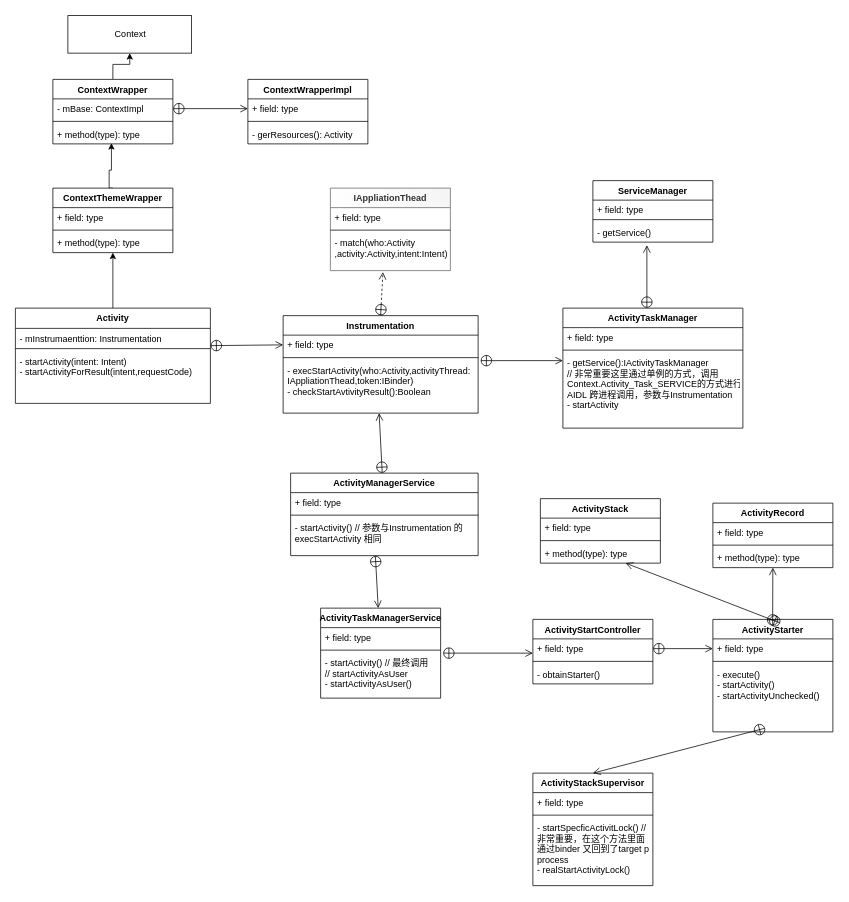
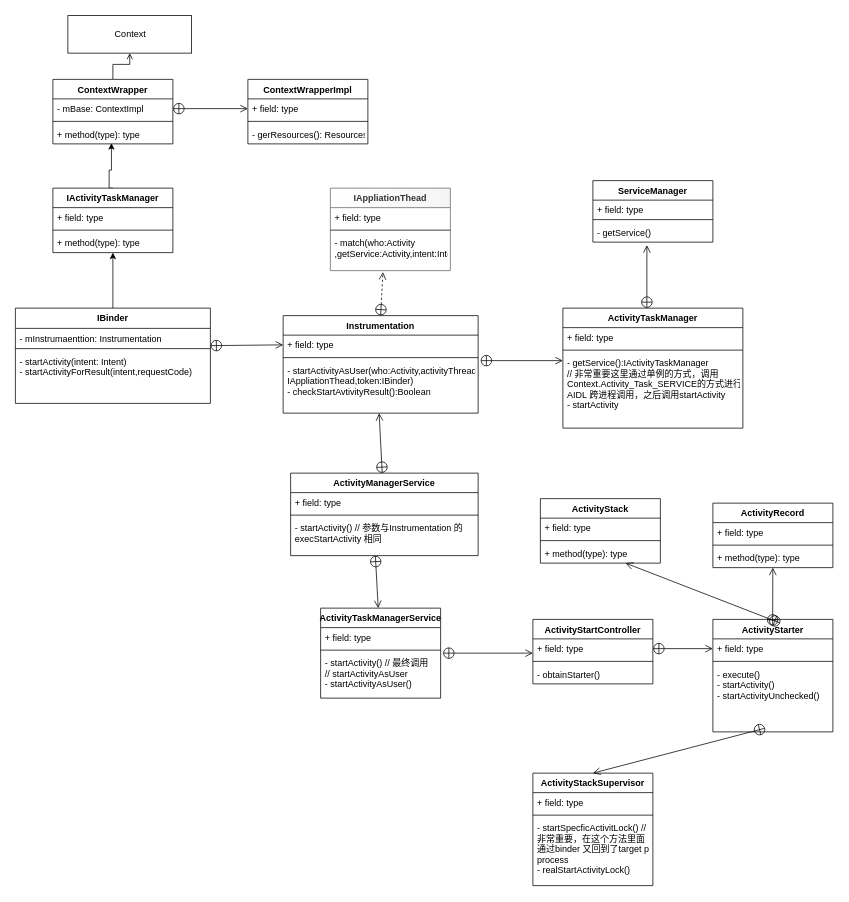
edge "ContextWrapper" -> "Context": arrowhead classic -> open
node "- gerResources(): Activity": label "- gerResources(): Activity" -> "- gerResources(): Resources"
node "ContextThemeWrapper": label "ContextThemeWrapper" -> "IActivityTaskManager"
node "- match(who:Activity ,activity:Activity,intent:Intent) // 启动activity": label "- match(who:Activity ,activity:Activity,intent:Intent) // 启动activity" -> "- match(who:Activity ,getService:Activity,intent:Intent) // 启动activity"
node "Activity": label "Activity" -> "IBinder"
node "- getService():IActivityTaskManager // 非常重要这里通过单例的方式，调用 Context.Activity_Task_SERVICE的方式进行 AIDL 跨进程调用，参数与Instrumentation - startActivity": label "- getService():IActivityTaskManager // 非常重要这里通过单例的方式，调用 Context.Activity_Task_SERVICE的方式进行 AIDL 跨进程调用，参数与Instrumentation - startActivity" -> "- getService():IActivityTaskManager // 非常重要这里通过单例的方式，调用 Context.Activity_Task_SERVICE的方式进行 AIDL 跨进程调用，之后调用startActivity - startActivity"
node "- execStartActivity(who:Activity,activityThread: IAppliationThead,token:IBinder) - checkStartAvtivityResult():Boolean": label "- execStartActivity(who:Activity,activityThread: IAppliationThead,token:IBinder) - checkStartAvtivityResult():Boolean" -> "- startActivityAsUser(who:Activity,activityThread: IAppliationThead,token:IBinder) - checkStartAvtivityResult():Boolean"
